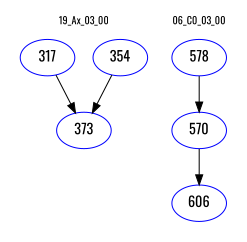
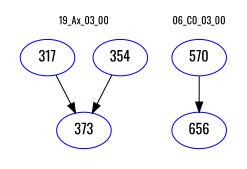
node "578": removed
node "606": label "606" -> "656"
